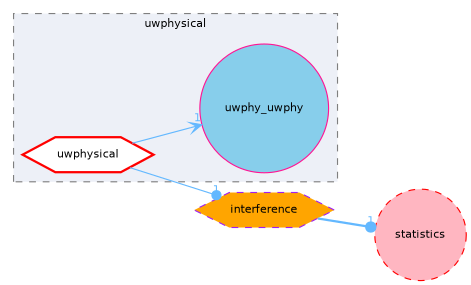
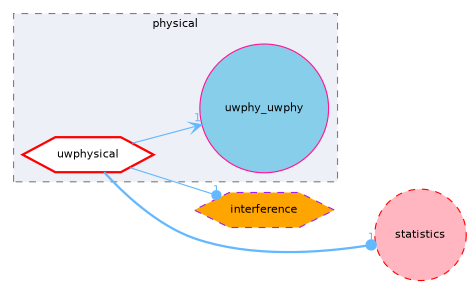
cluster "uwphysical": label "uwphysical" -> "physical"
edge "interference" -> "statistics": now "uwphysical" -> "statistics"
